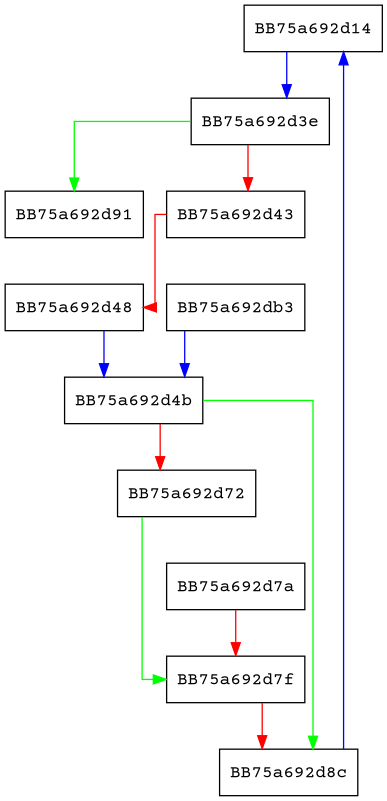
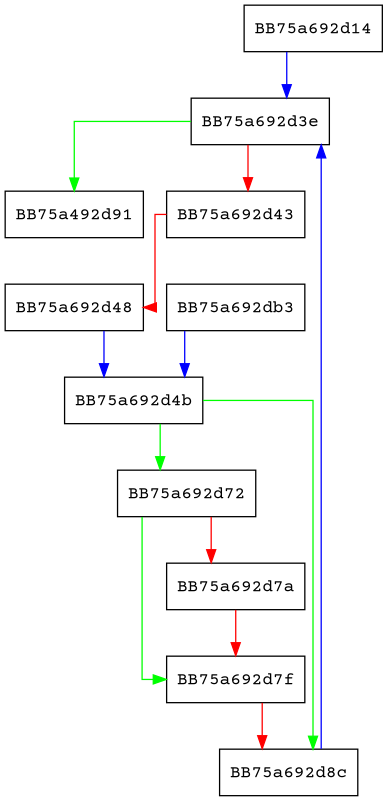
node "BB75a692d91": label "BB75a692d91" -> "BB75a492d91"
edge "BB75a692d8c" -> "BB75a692d14": now "BB75a692d8c" -> "BB75a692d3e"
edge "BB75a692d4b" -> "BB75a692d72": color red -> green
edge "BB75a692d72" -> "BB75a692d7a": added
